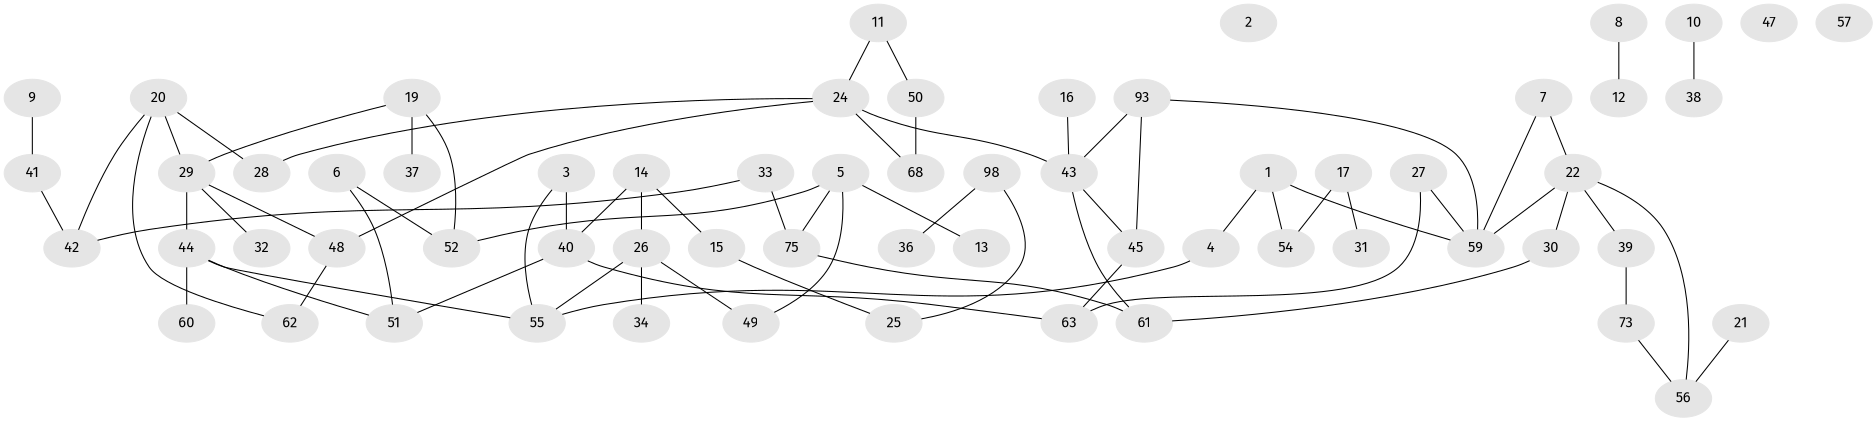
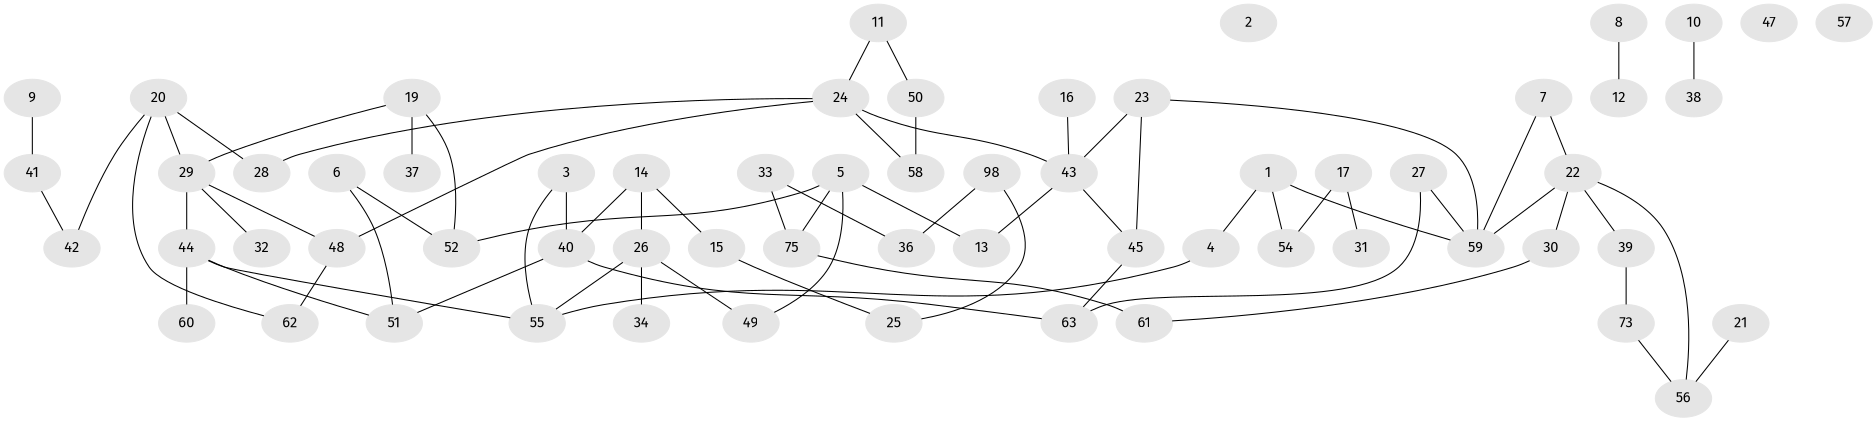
node "93": label "93" -> "23"
node "68": label "68" -> "58"
edge "33" -- "42": now "33" -- "36"
edge "43" -- "61": now "43" -- "13"
